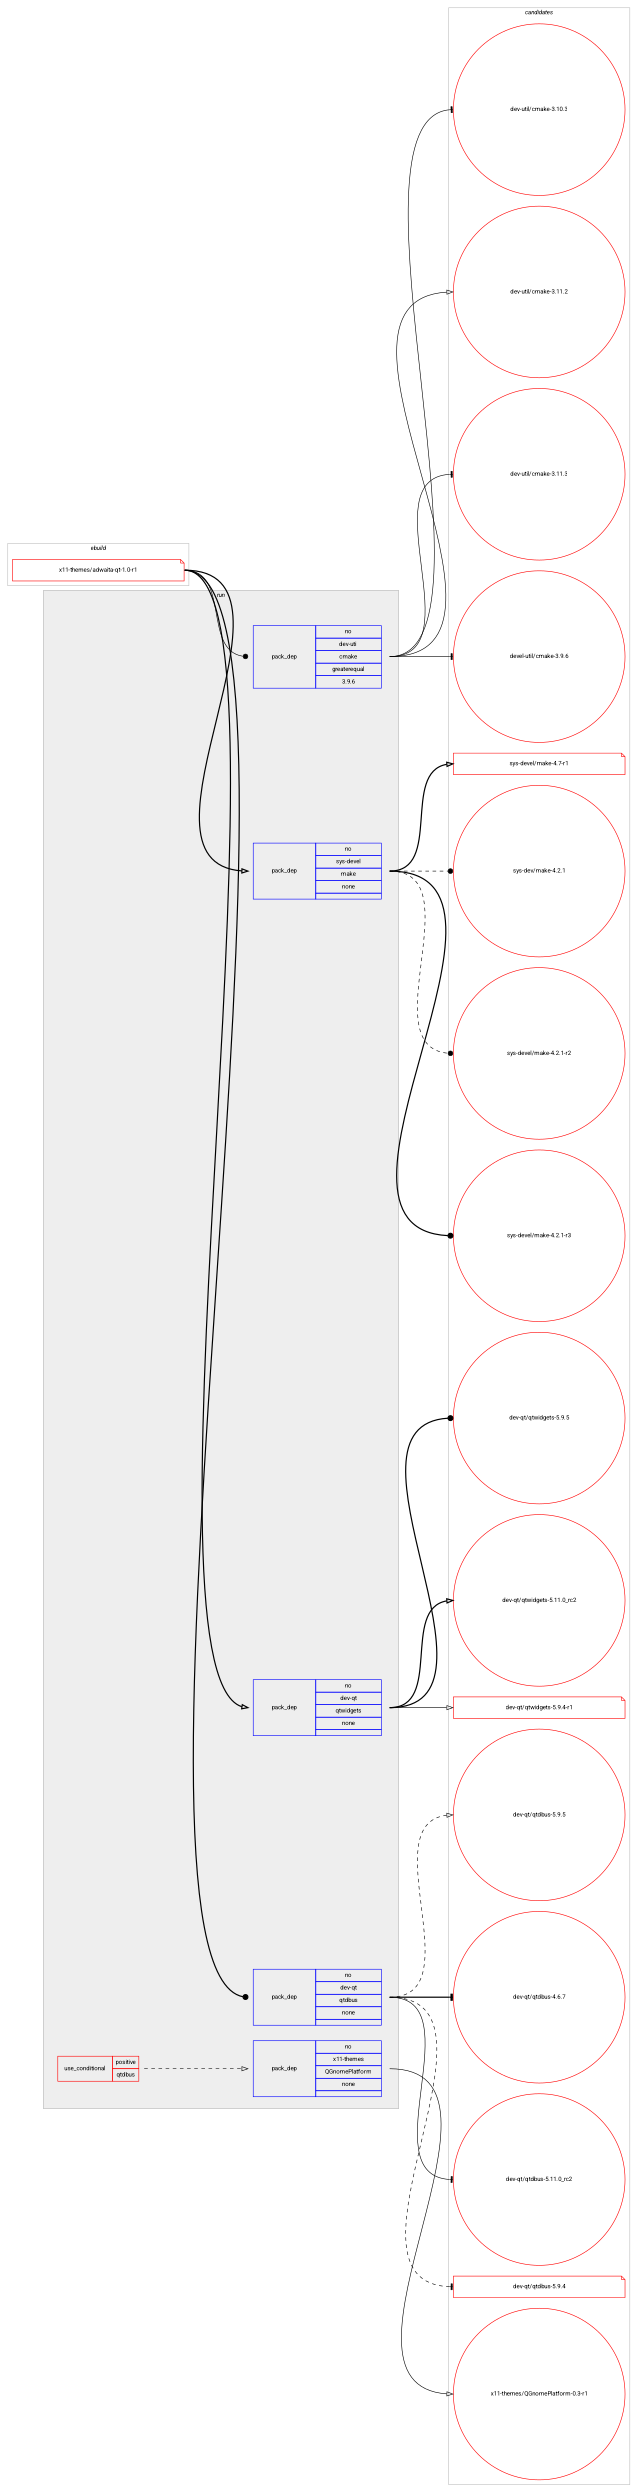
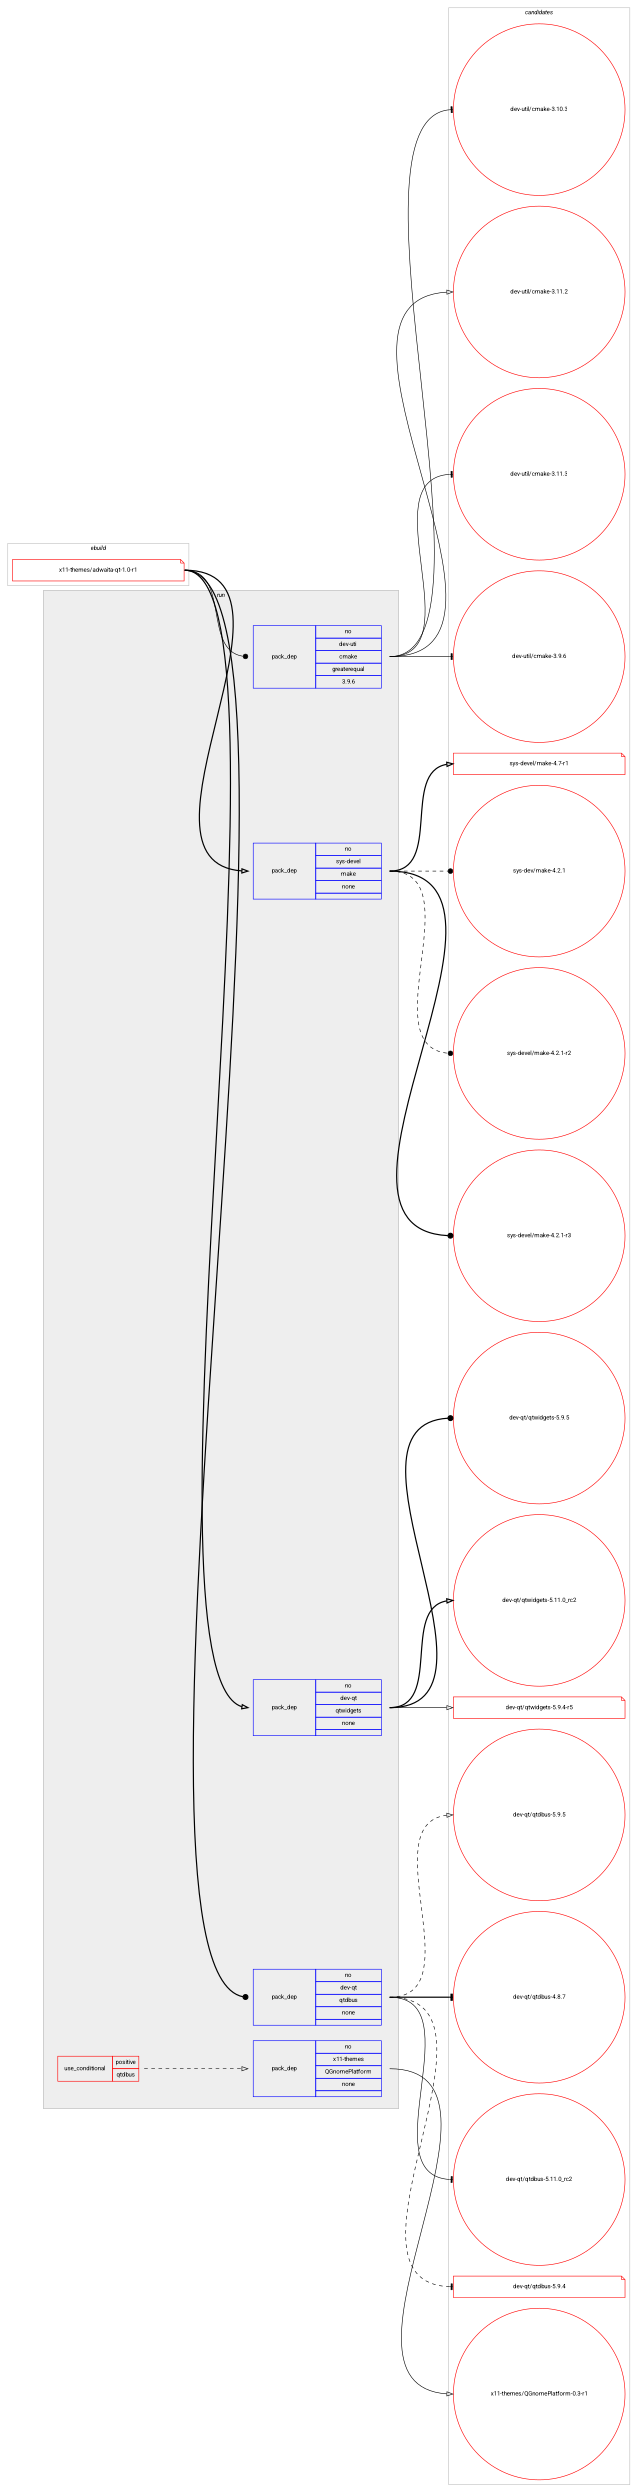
node "devel-util/cmake-3.9.6": label "devel-util/cmake-3.9.6" -> "dev-util/cmake-3.9.6"
node "dev-qt/qtwidgets-5.9.4-r1": label "dev-qt/qtwidgets-5.9.4-r1" -> "dev-qt/qtwidgets-5.9.4-r5"
node "dev-qt/qtdbus-4.6.7": label "dev-qt/qtdbus-4.6.7" -> "dev-qt/qtdbus-4.8.7"
